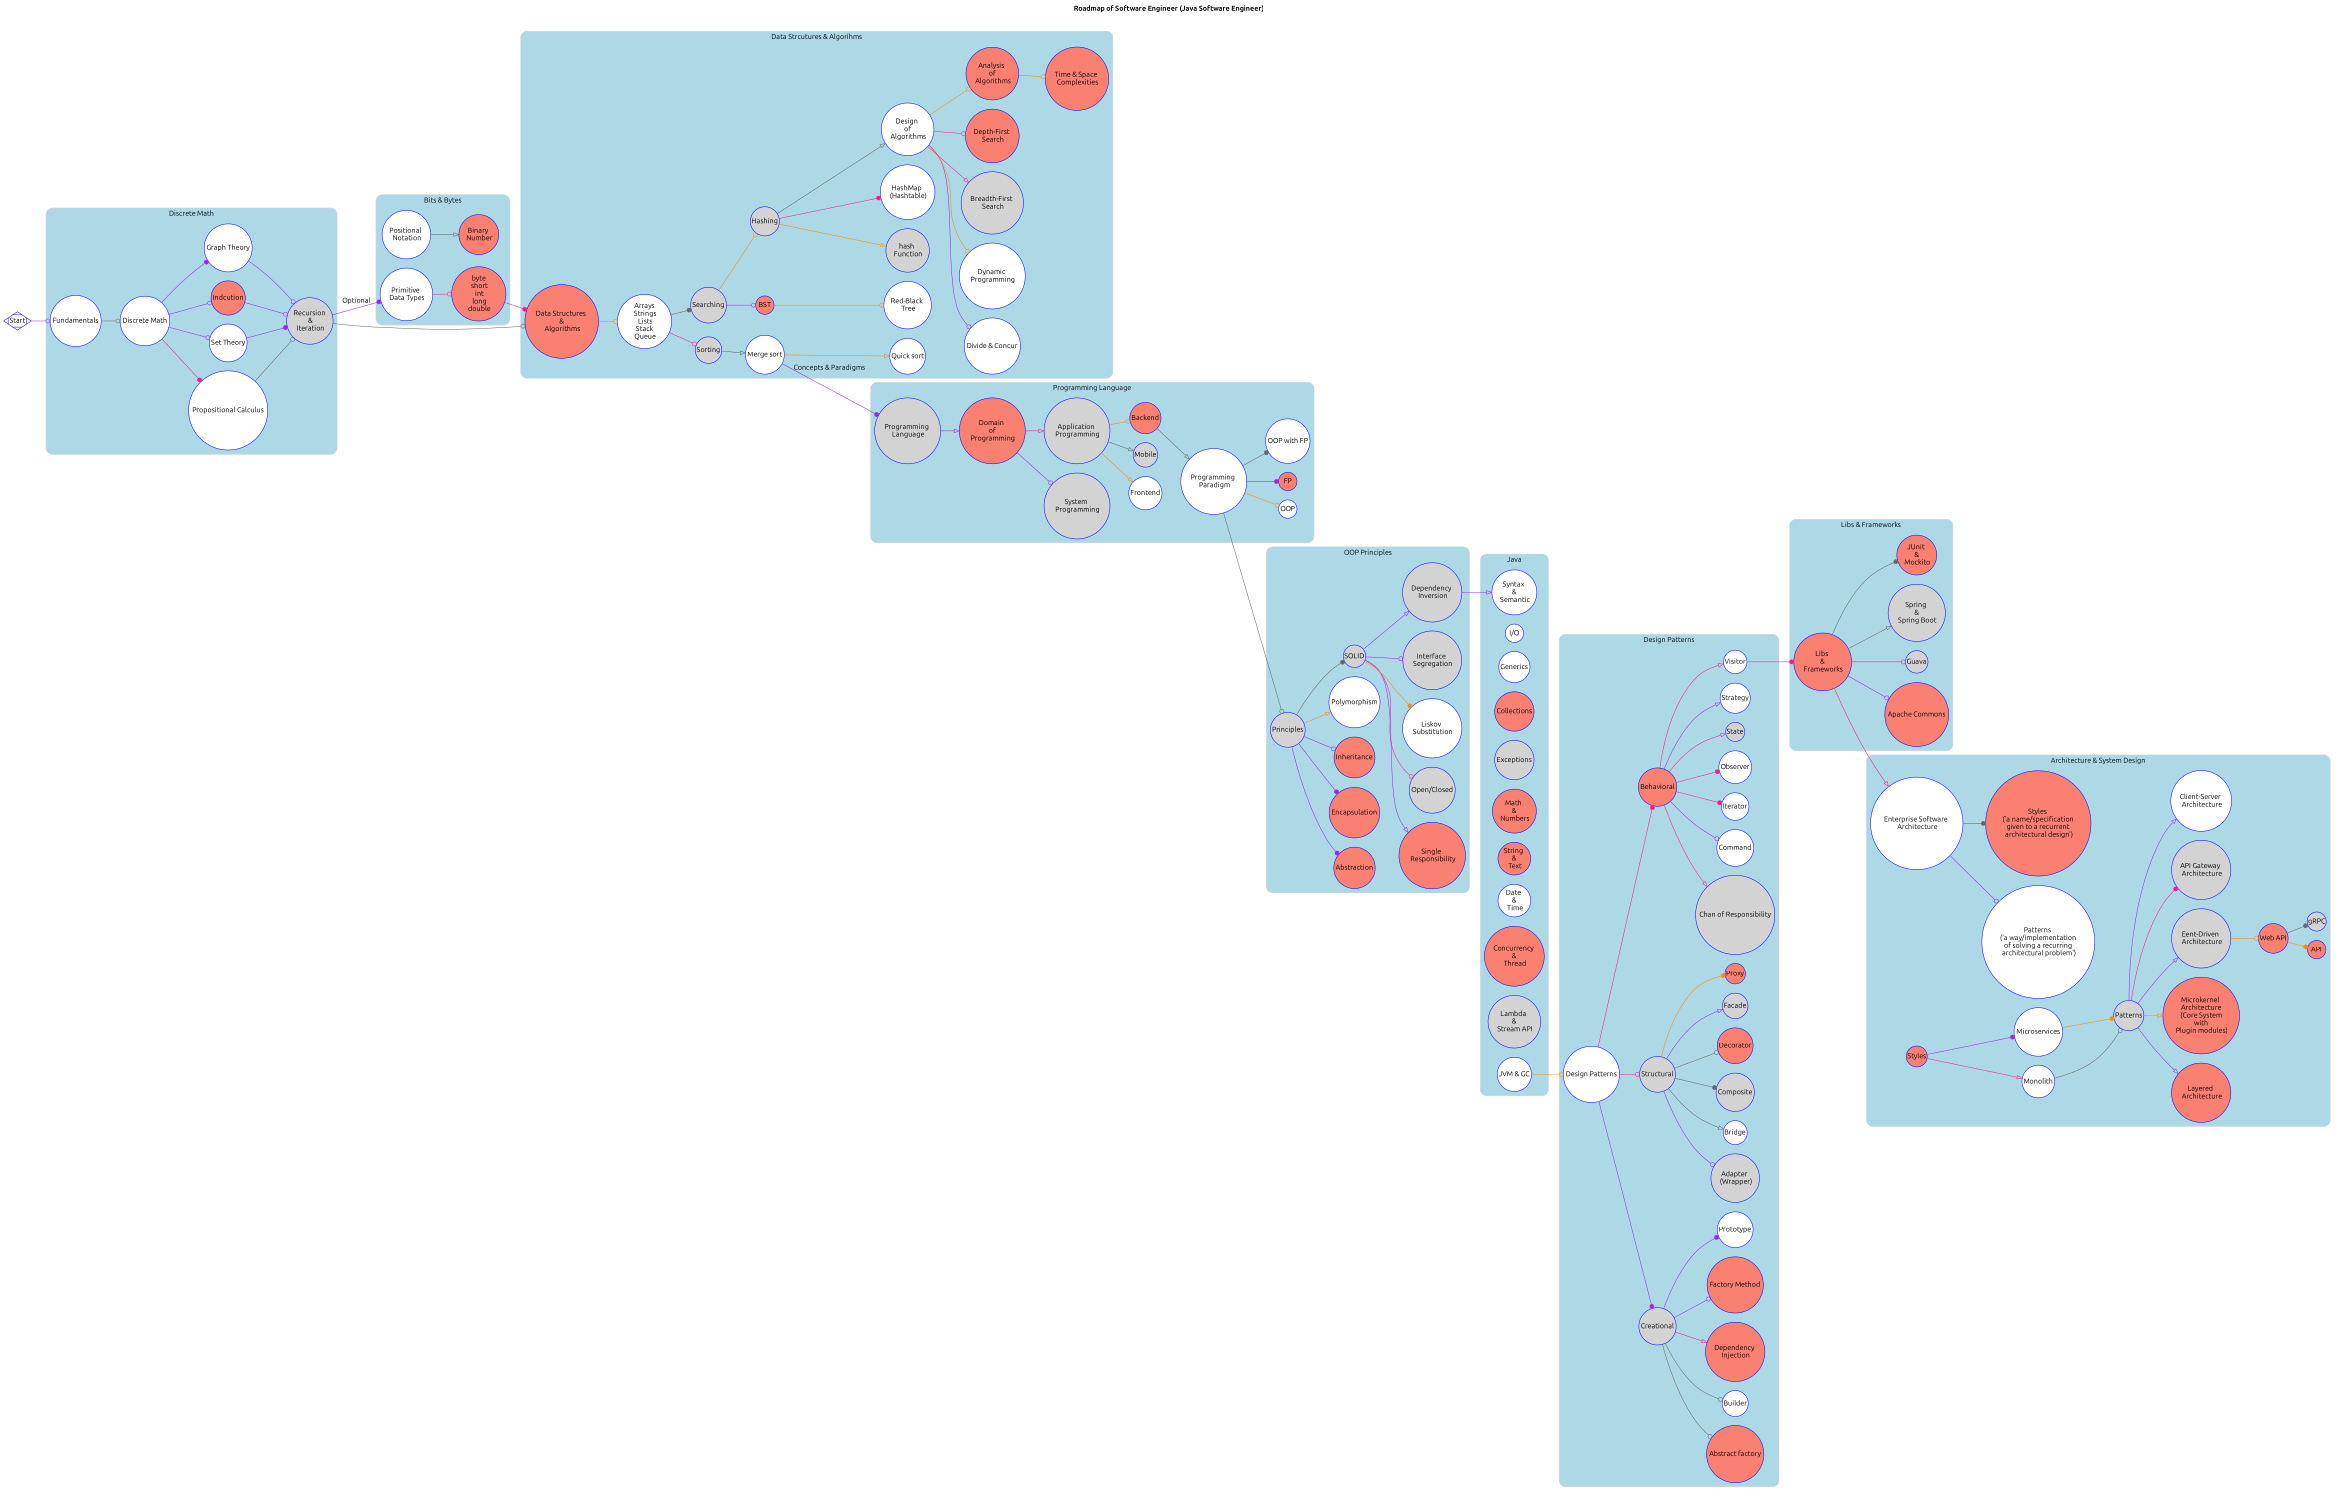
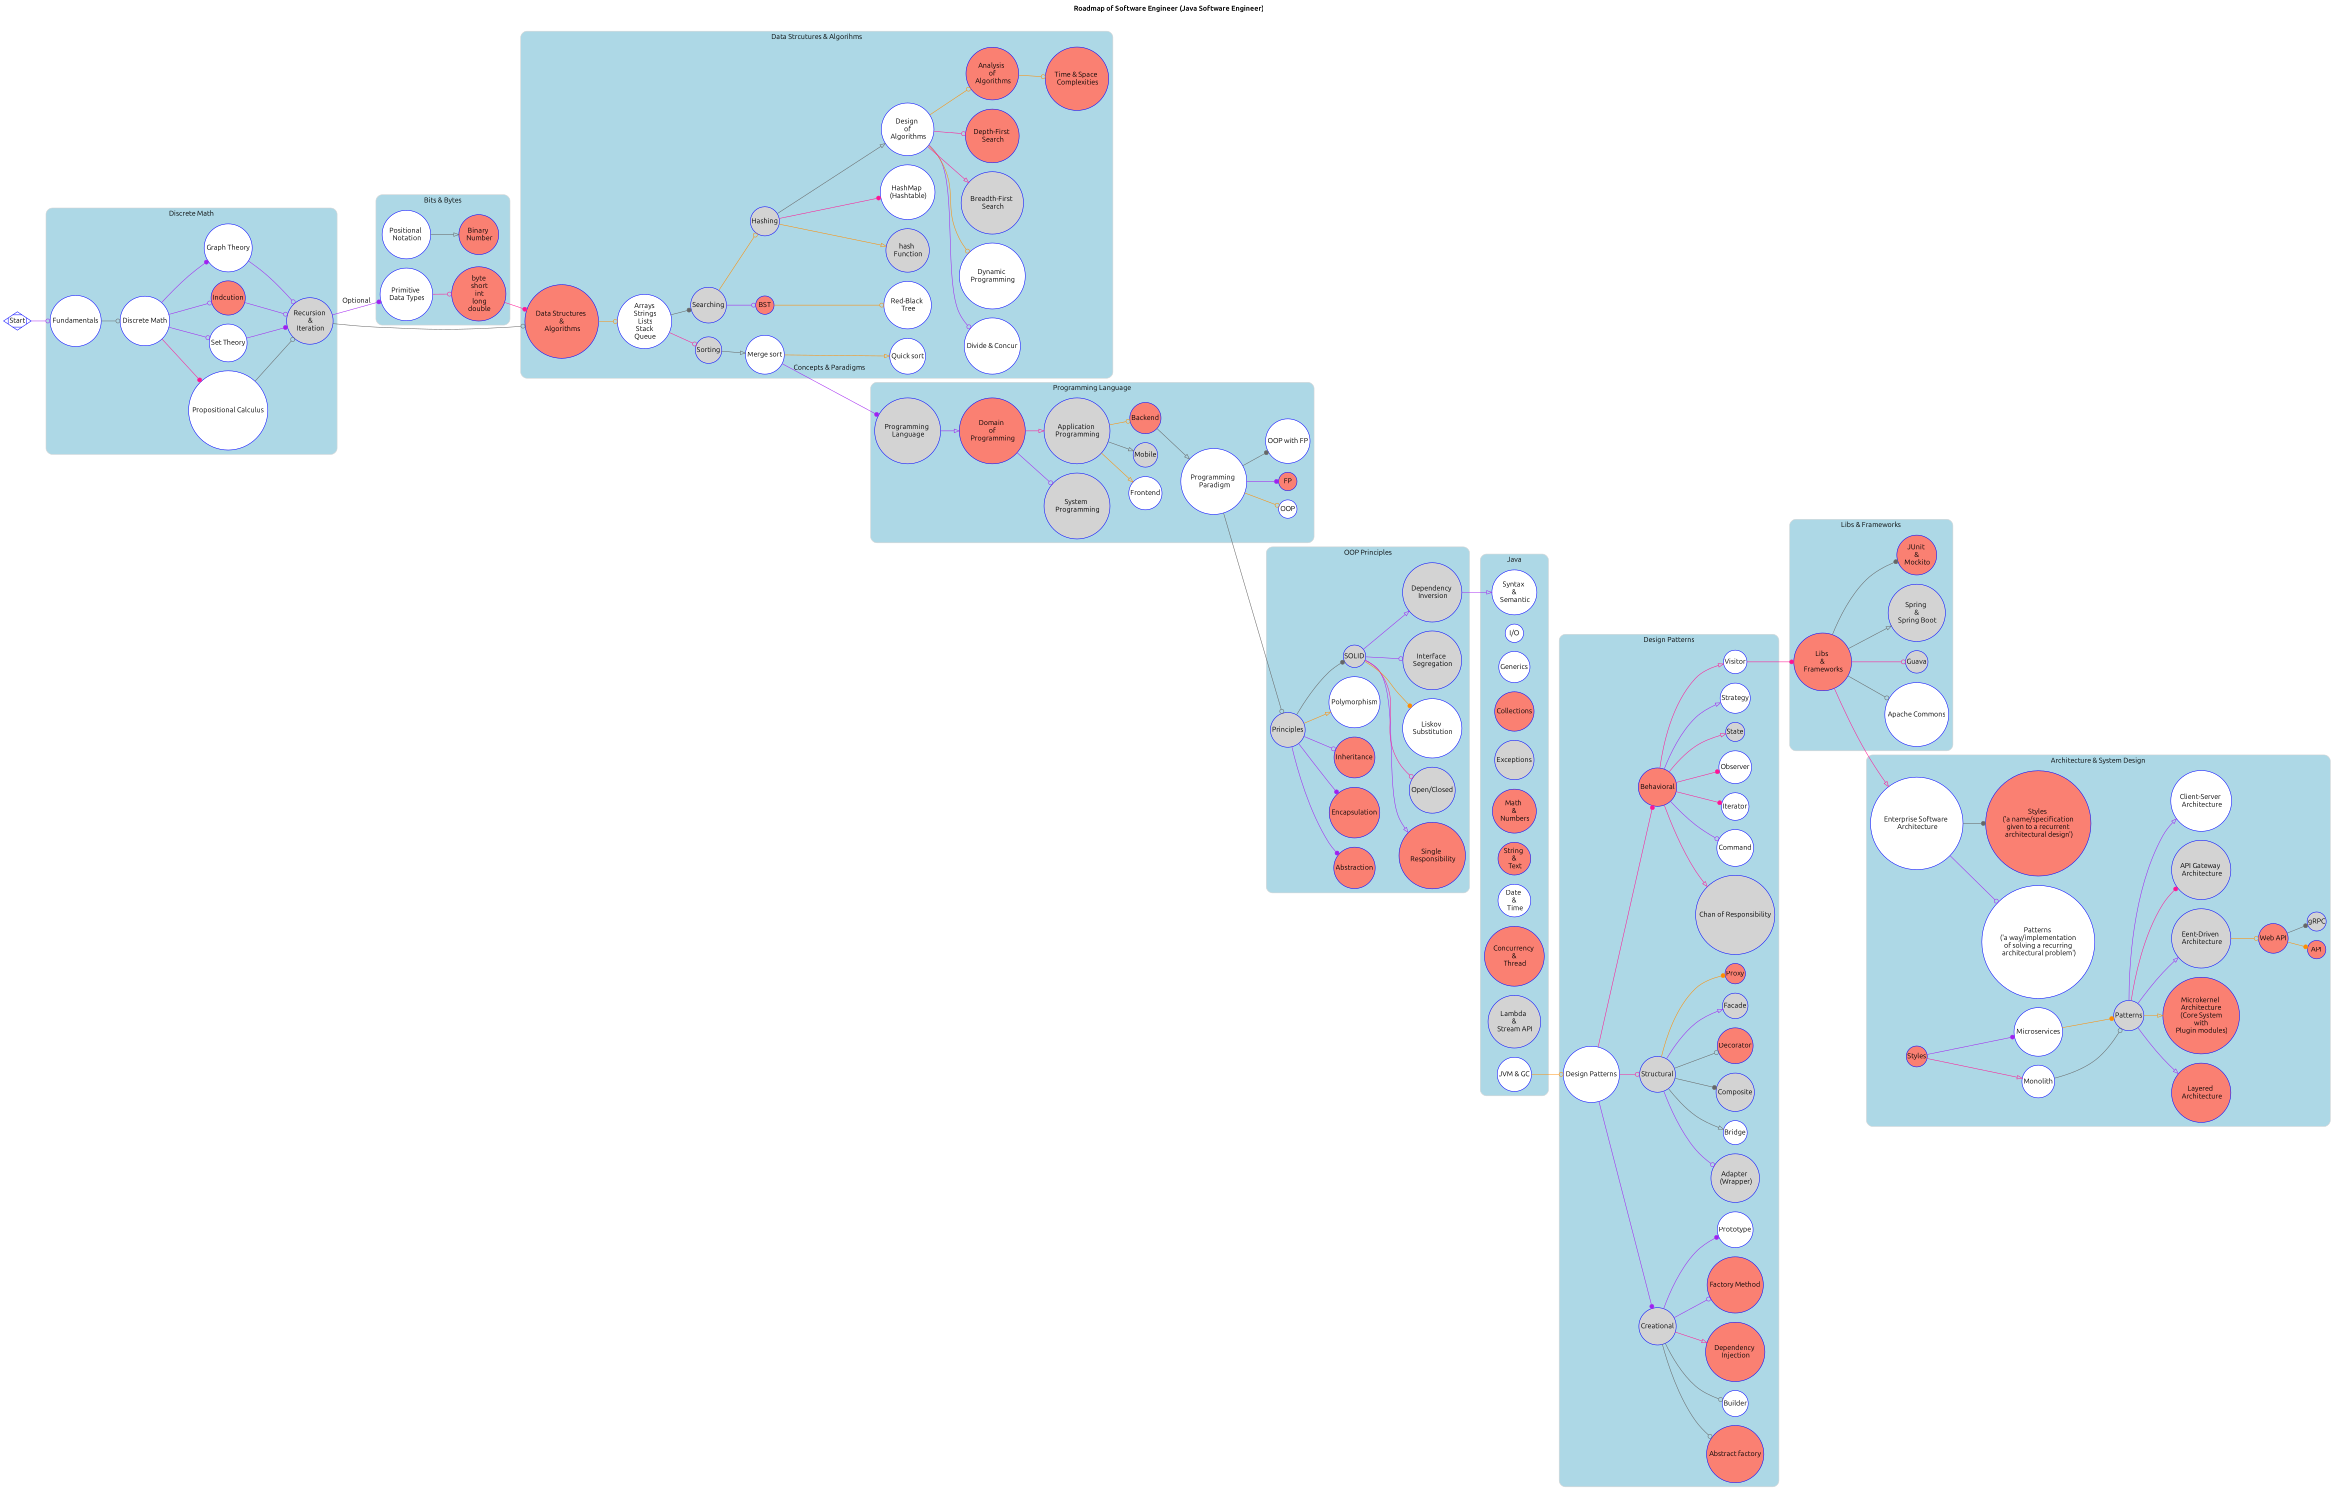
edge "Libs & Frameworks" -> "Apache Commons": color purple -> gray40
node "Apache Commons": fillcolor salmon -> white
